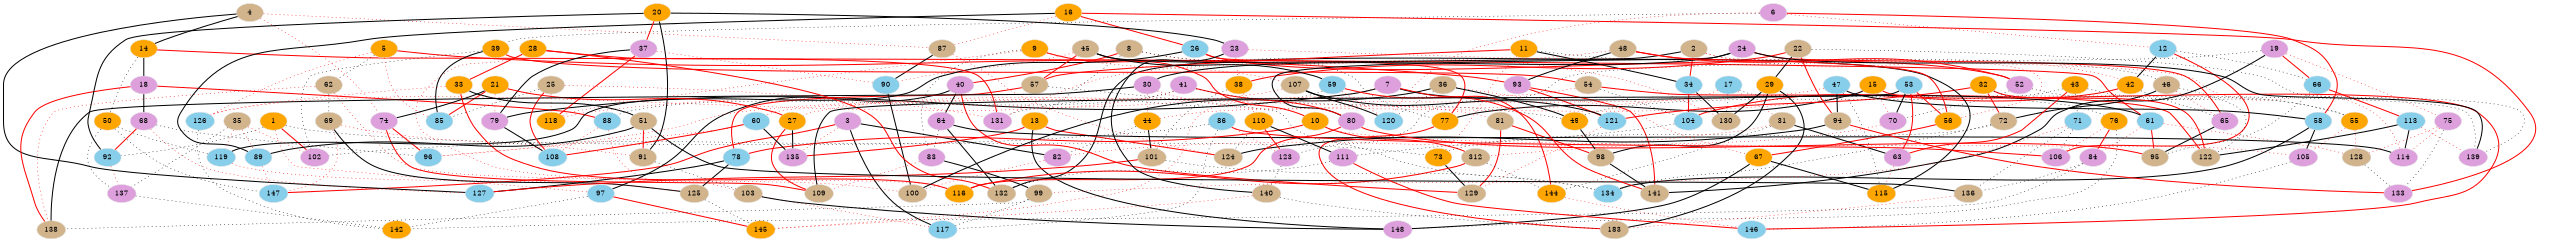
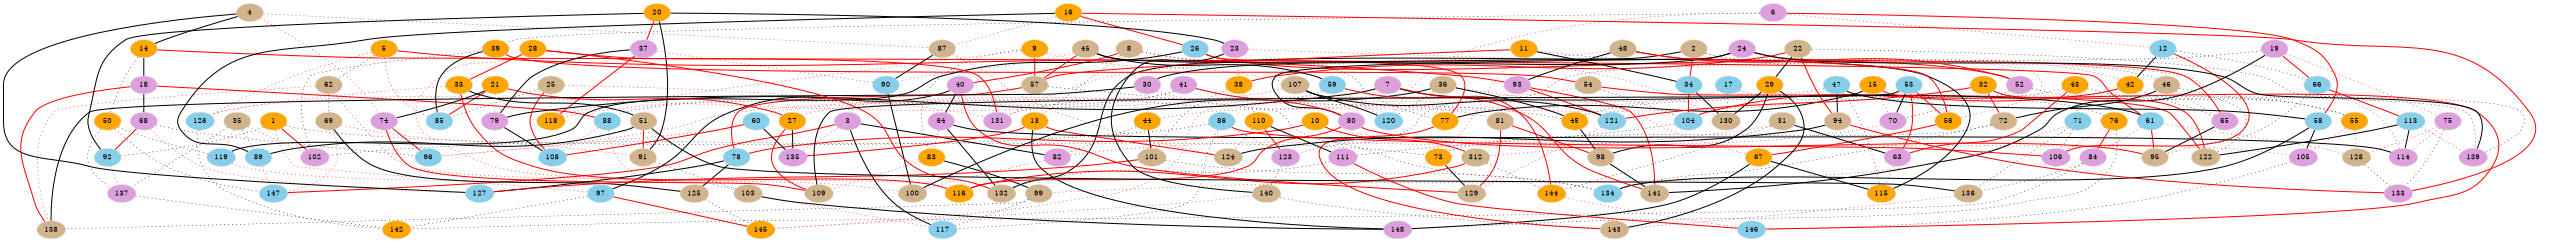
edge "9" -- "10": now "9" -- "57"
node "83": fillcolor plum -> orange
node "183": label "183" -> "143"
